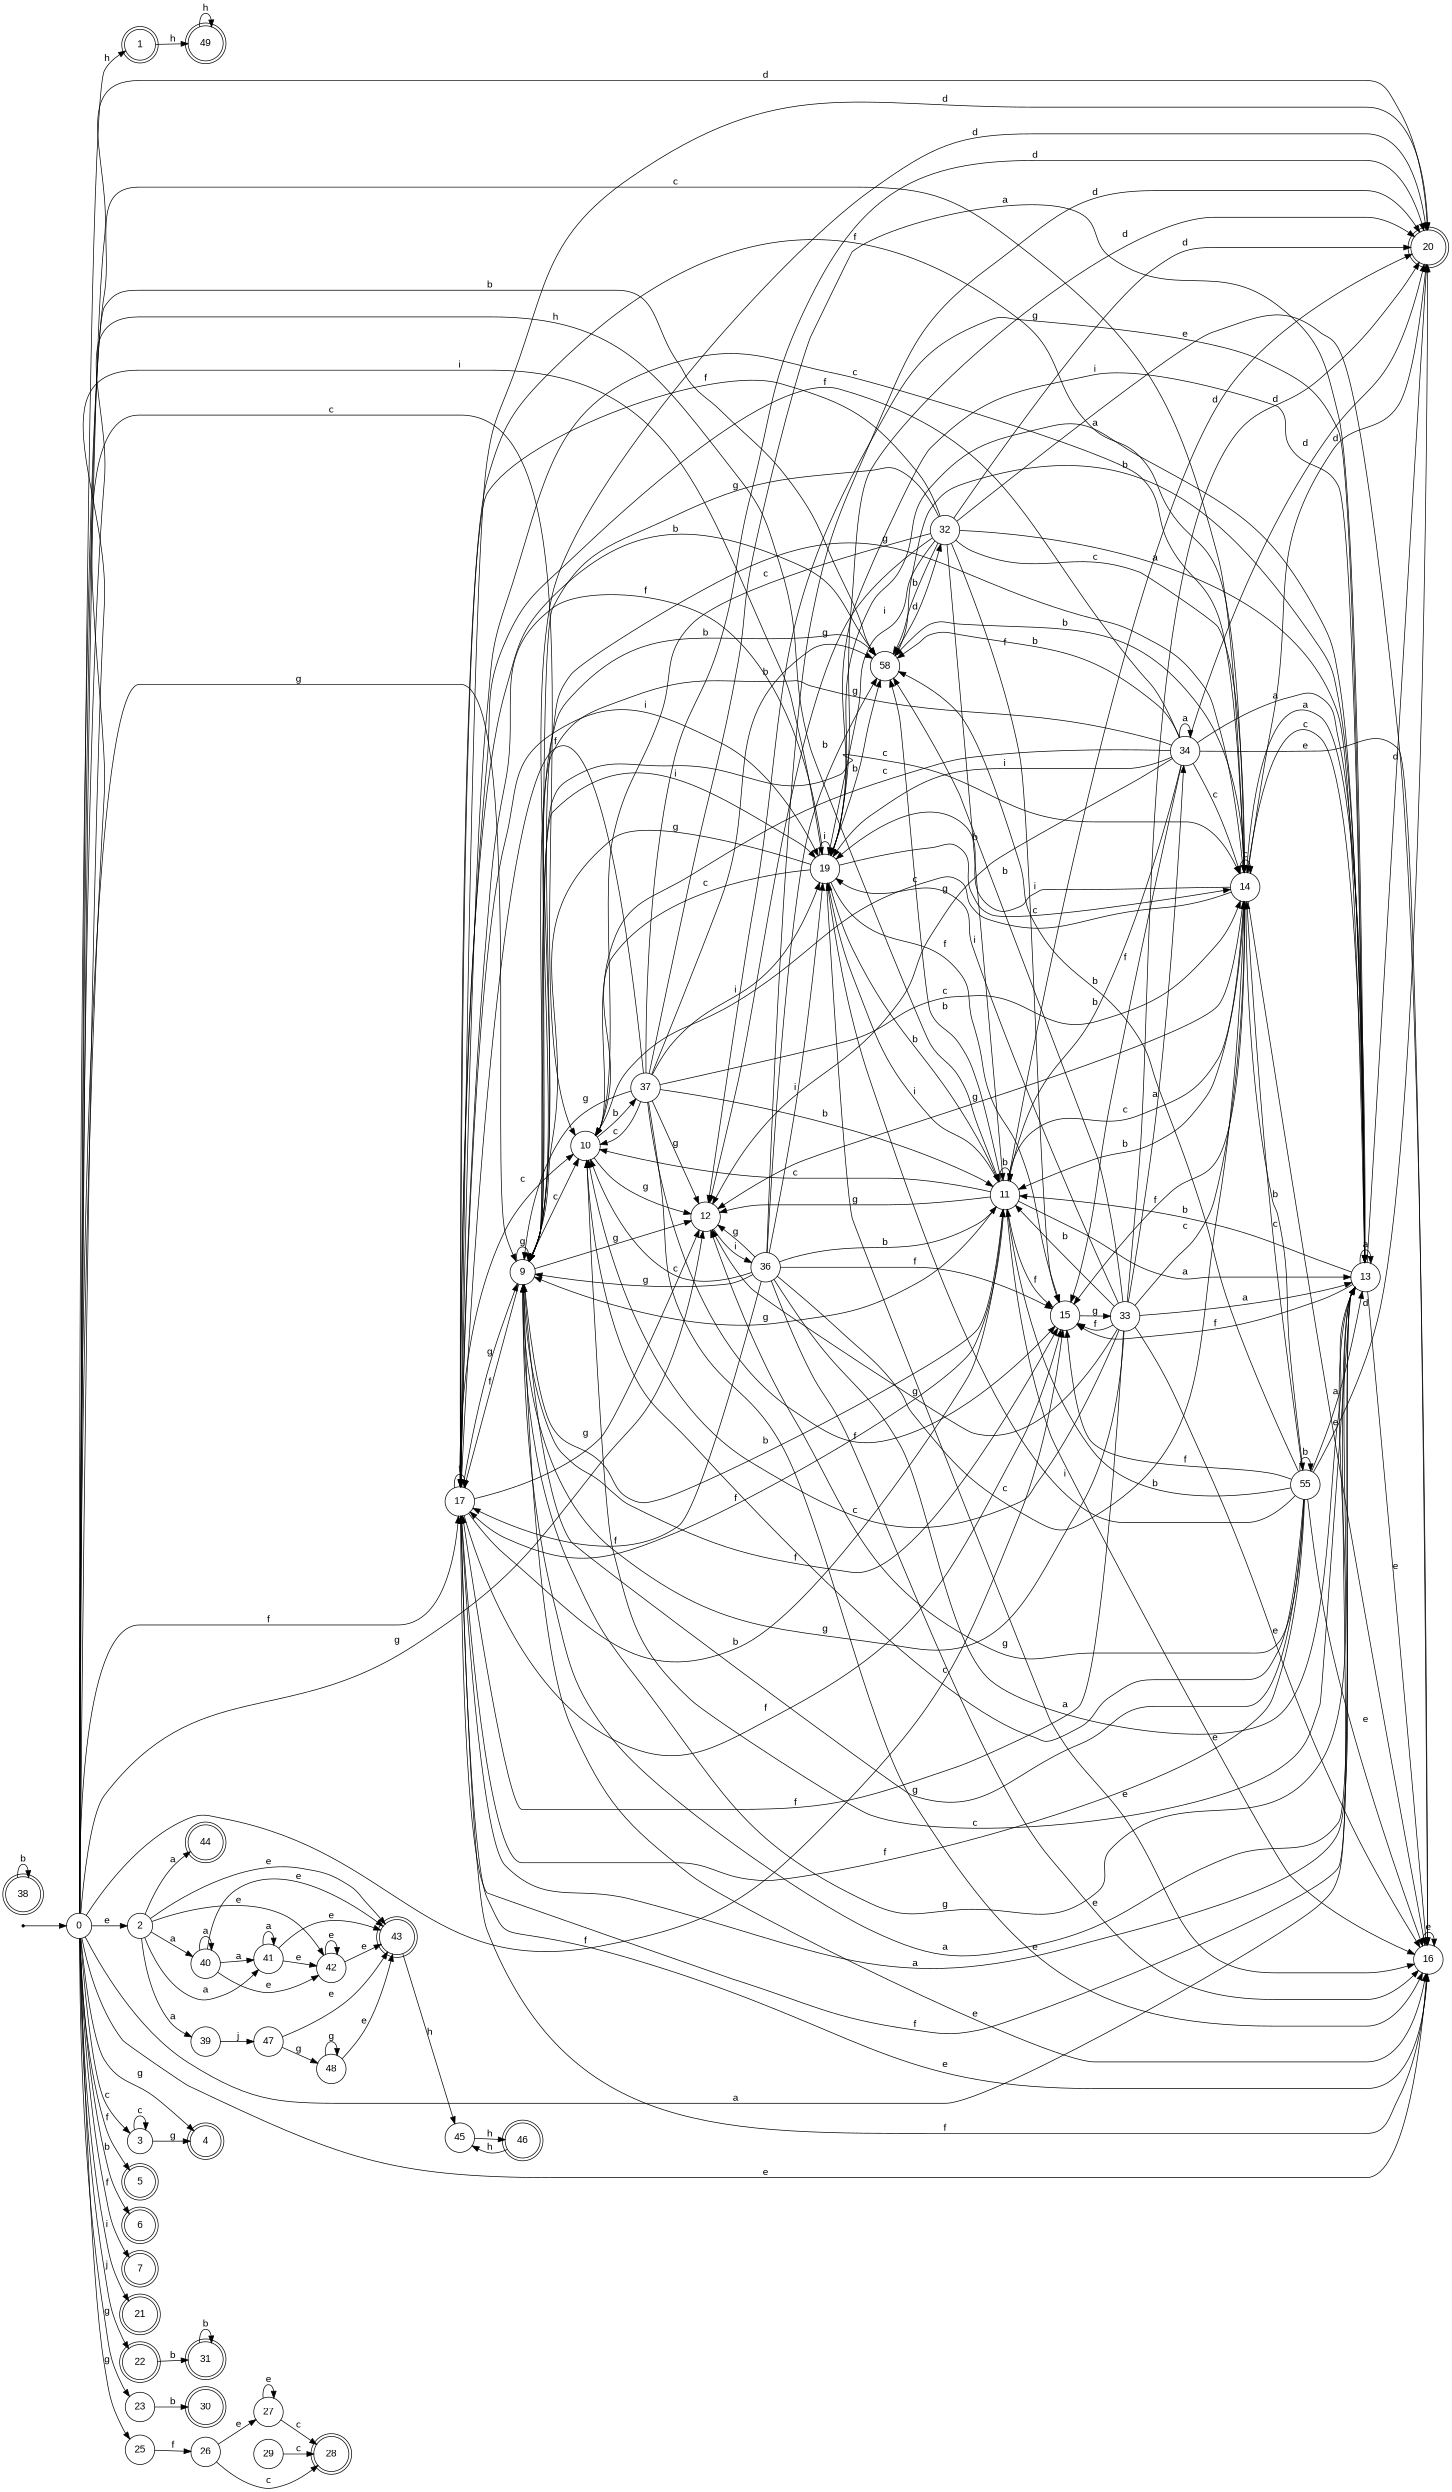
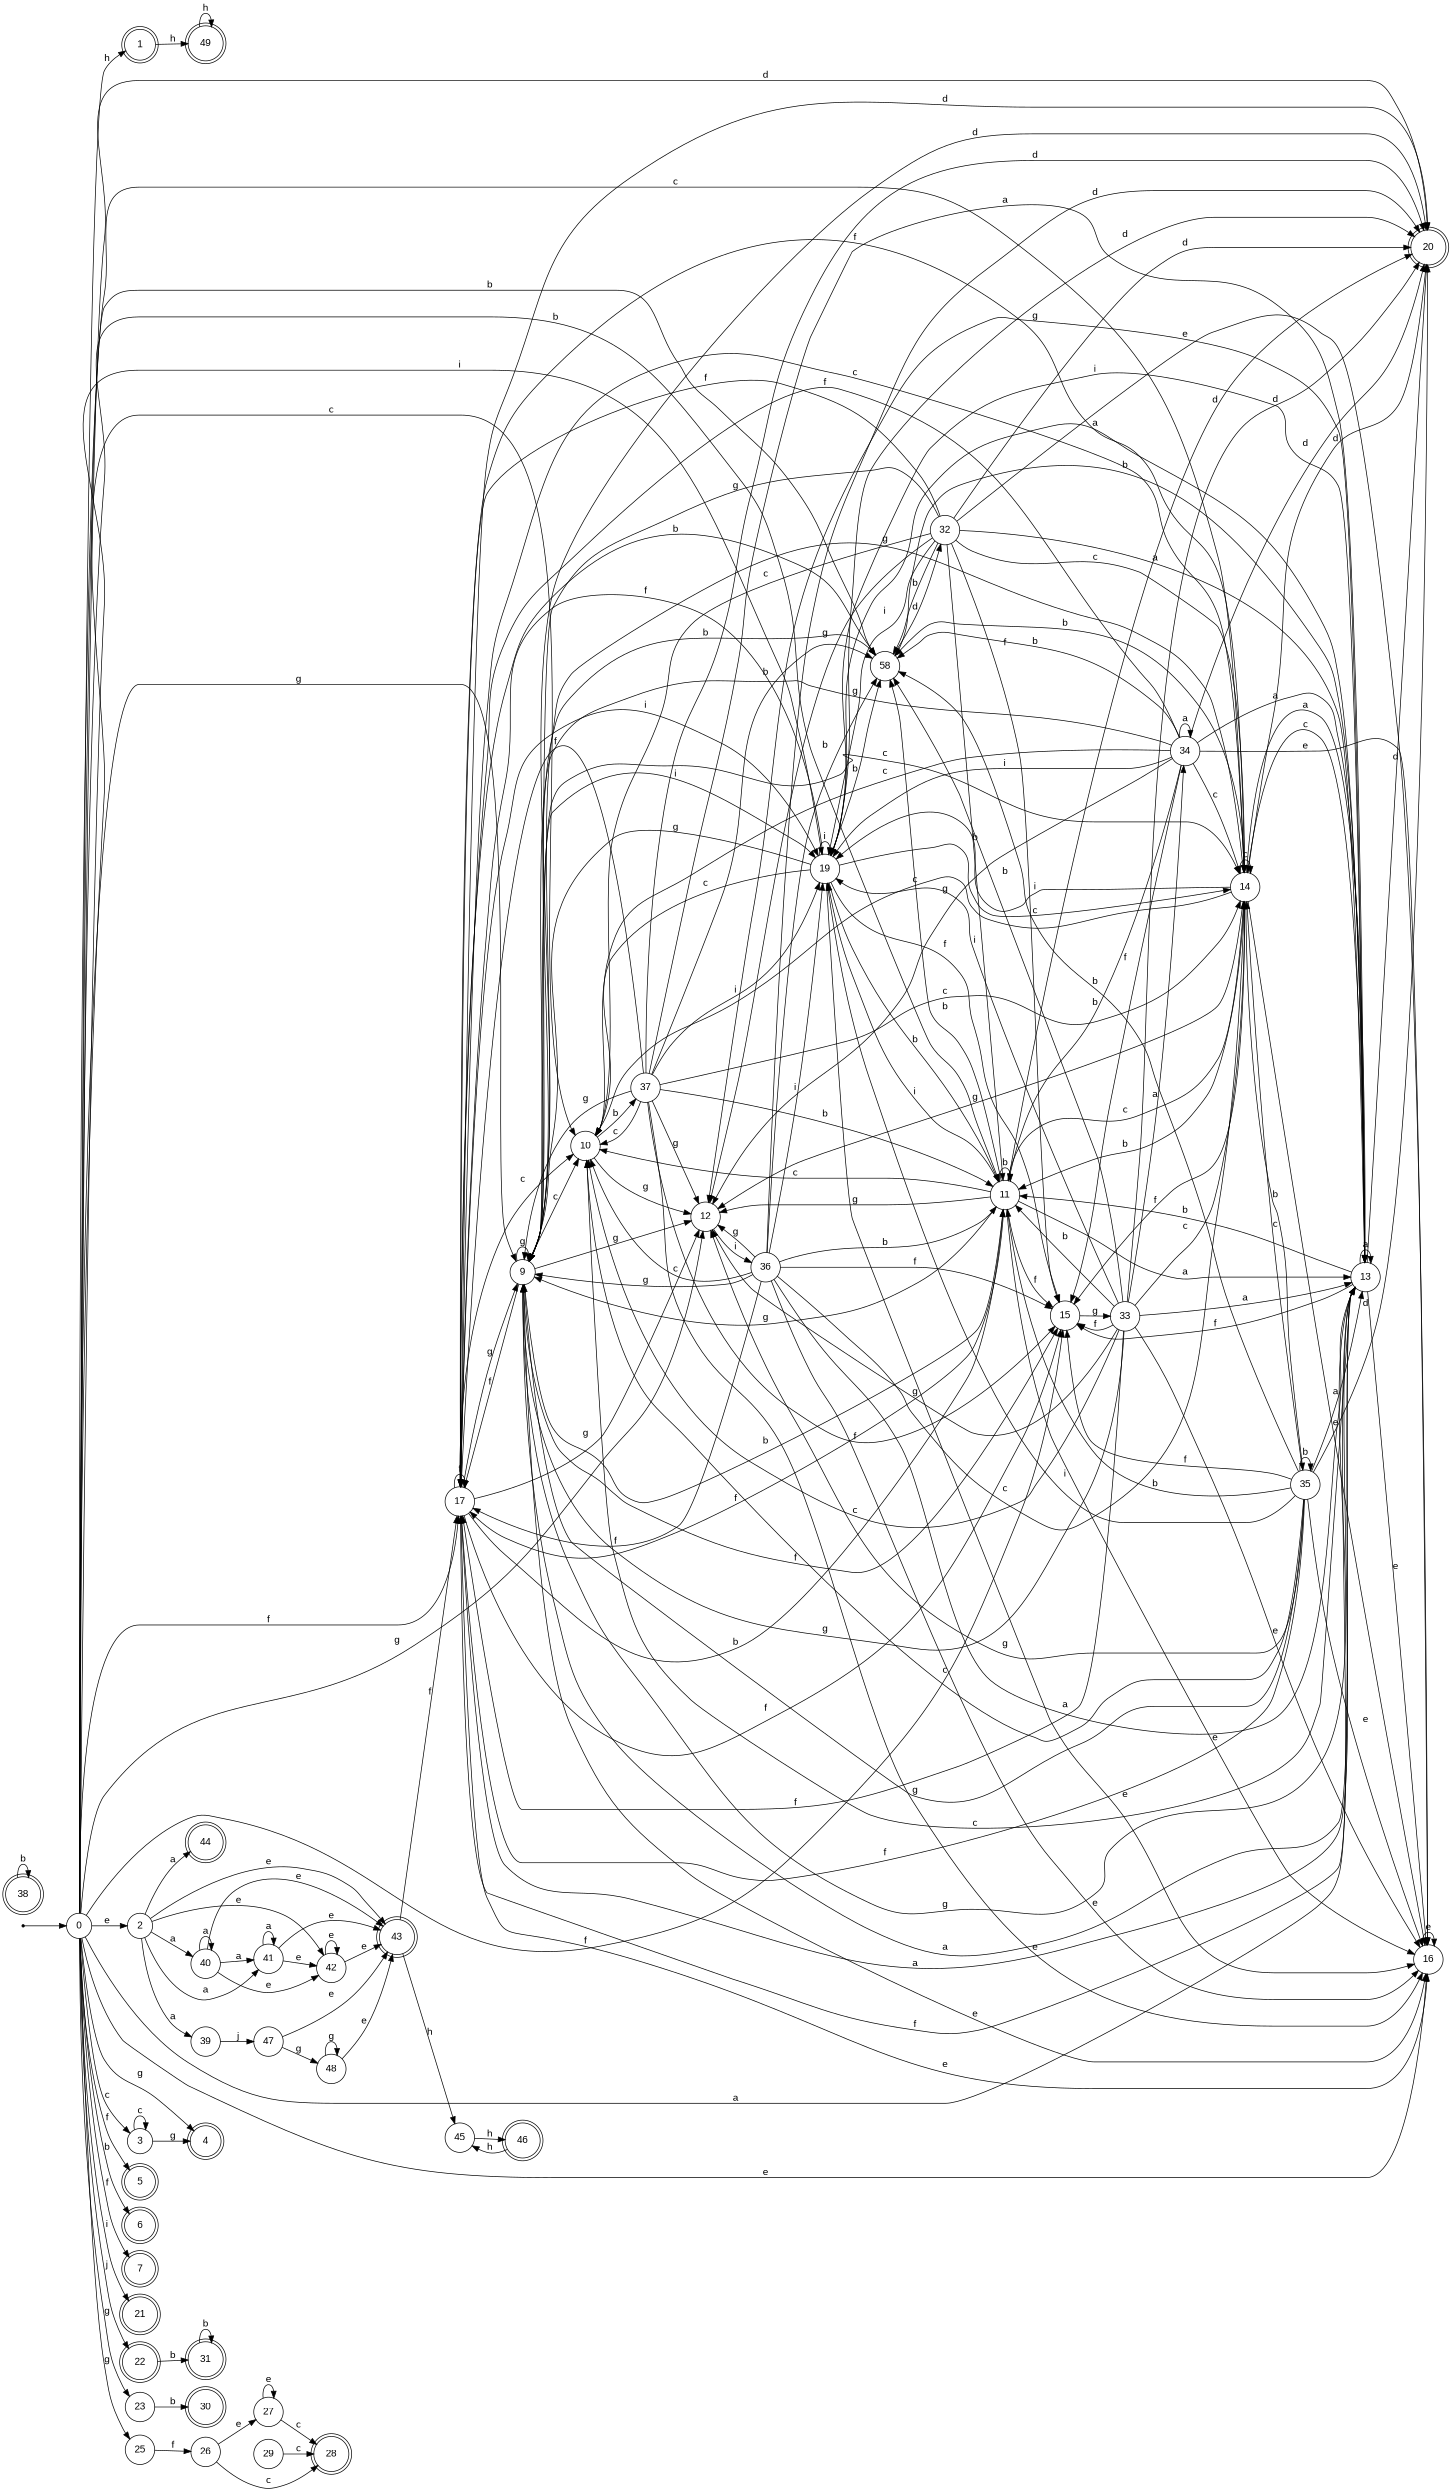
edge "0" -> "11": label "h" -> "b"
node "55": label "55" -> "35"
edge "16" -> "17": now "43" -> "17"
